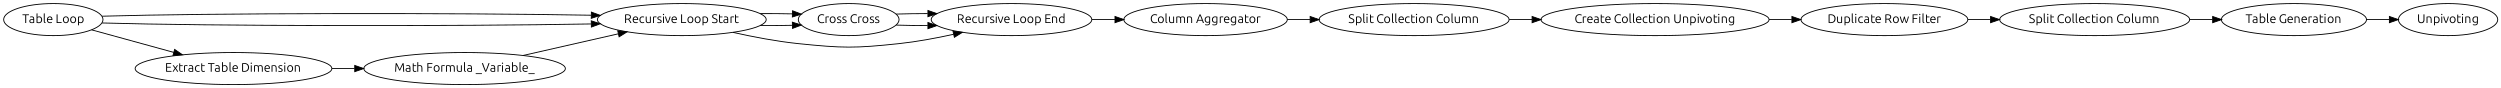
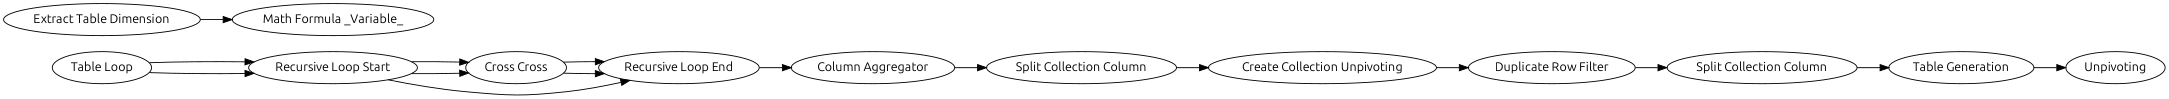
edge "Table Loop" -> "Extract Table Dimension": removed
edge "Math Formula _Variable_" -> "Recursive Loop Start": removed
